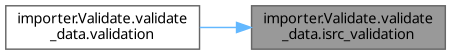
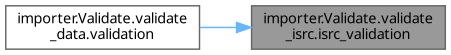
node "importer.Validate.validate _data.isrc_validation": label "importer.Validate.validate _data.isrc_validation" -> "importer.Validate.validate _isrc.isrc_validation"
